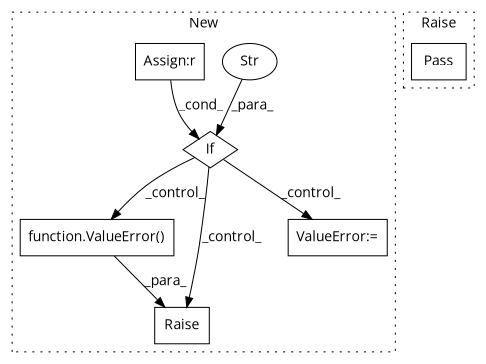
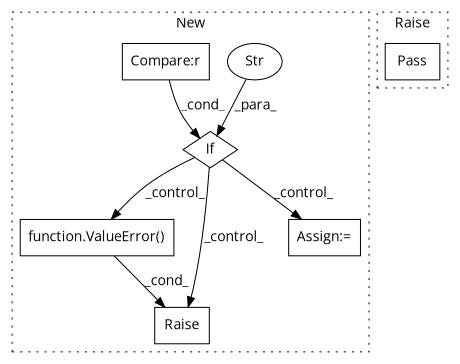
node "Assign:r": label "Assign:r" -> "Compare:r"
node "ValueError:=": label "ValueError:=" -> "Assign:="
edge "function.ValueError()" -> "Raise": label "_para_" -> "_cond_"
